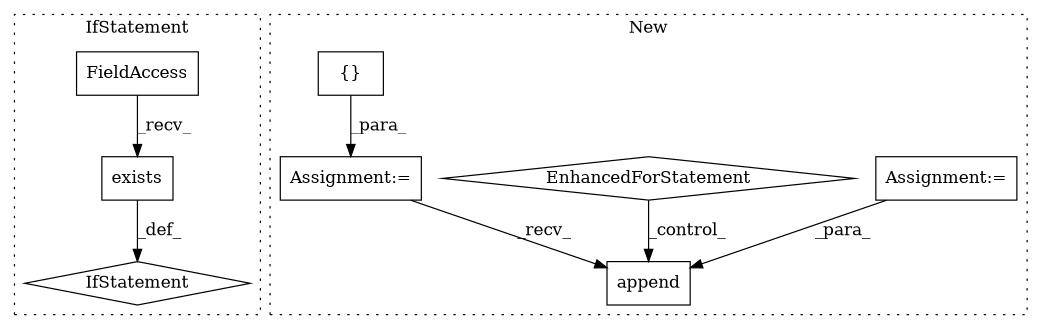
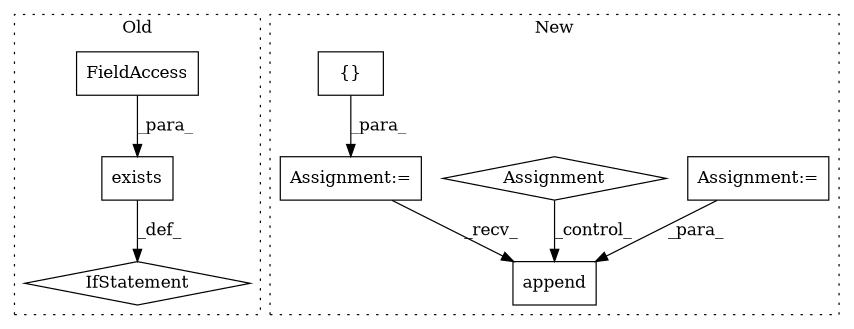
cluster "IfStatement": label "IfStatement" -> "Old"
edge "FieldAccess" -> "exists": label "_recv_" -> "_para_"
node "EnhancedForStatement": label "EnhancedForStatement" -> "Assignment"
